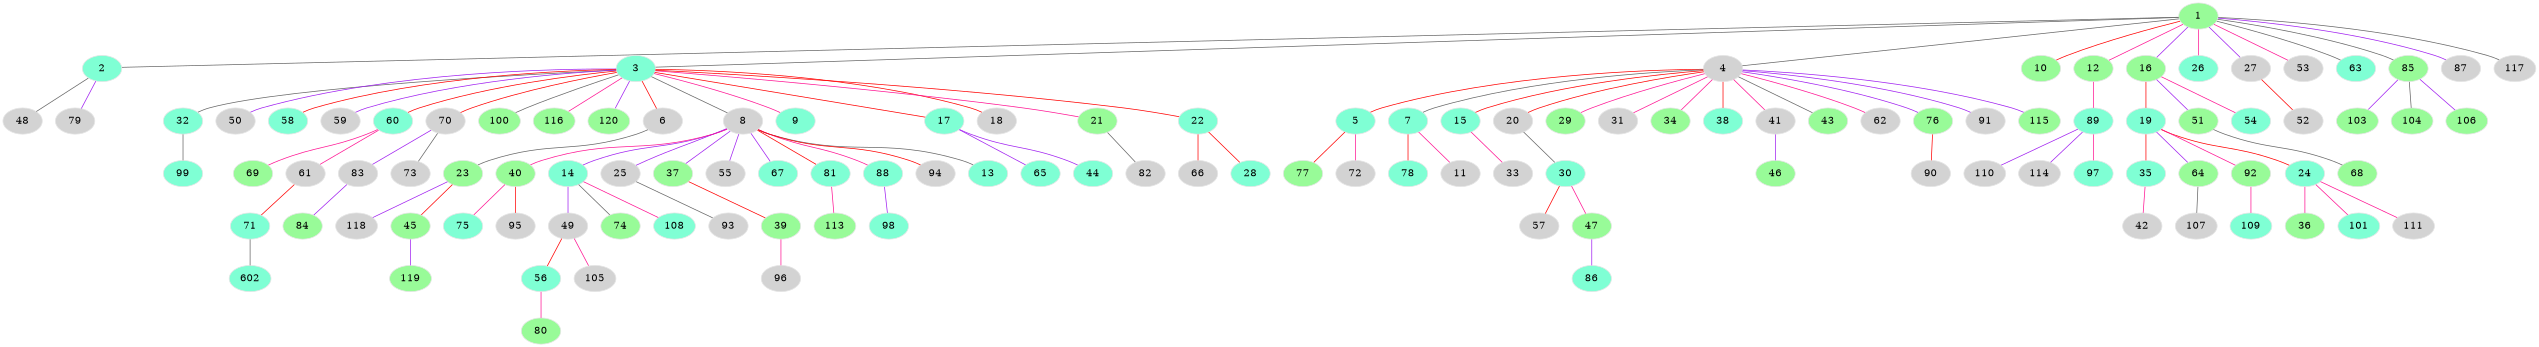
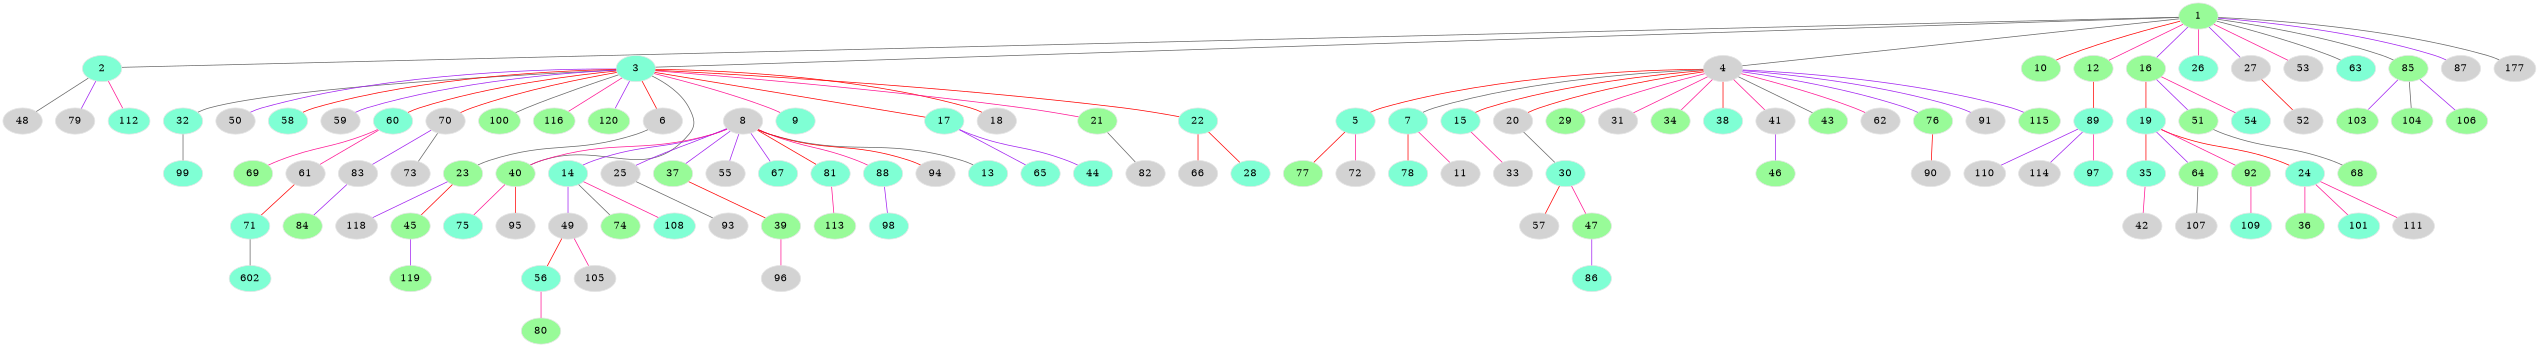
node "117": label "117" -> "177"
edge "3" -- "8": now "3" -- "40"
edge "12" -- "89": color deeppink -> red
node "112": added
